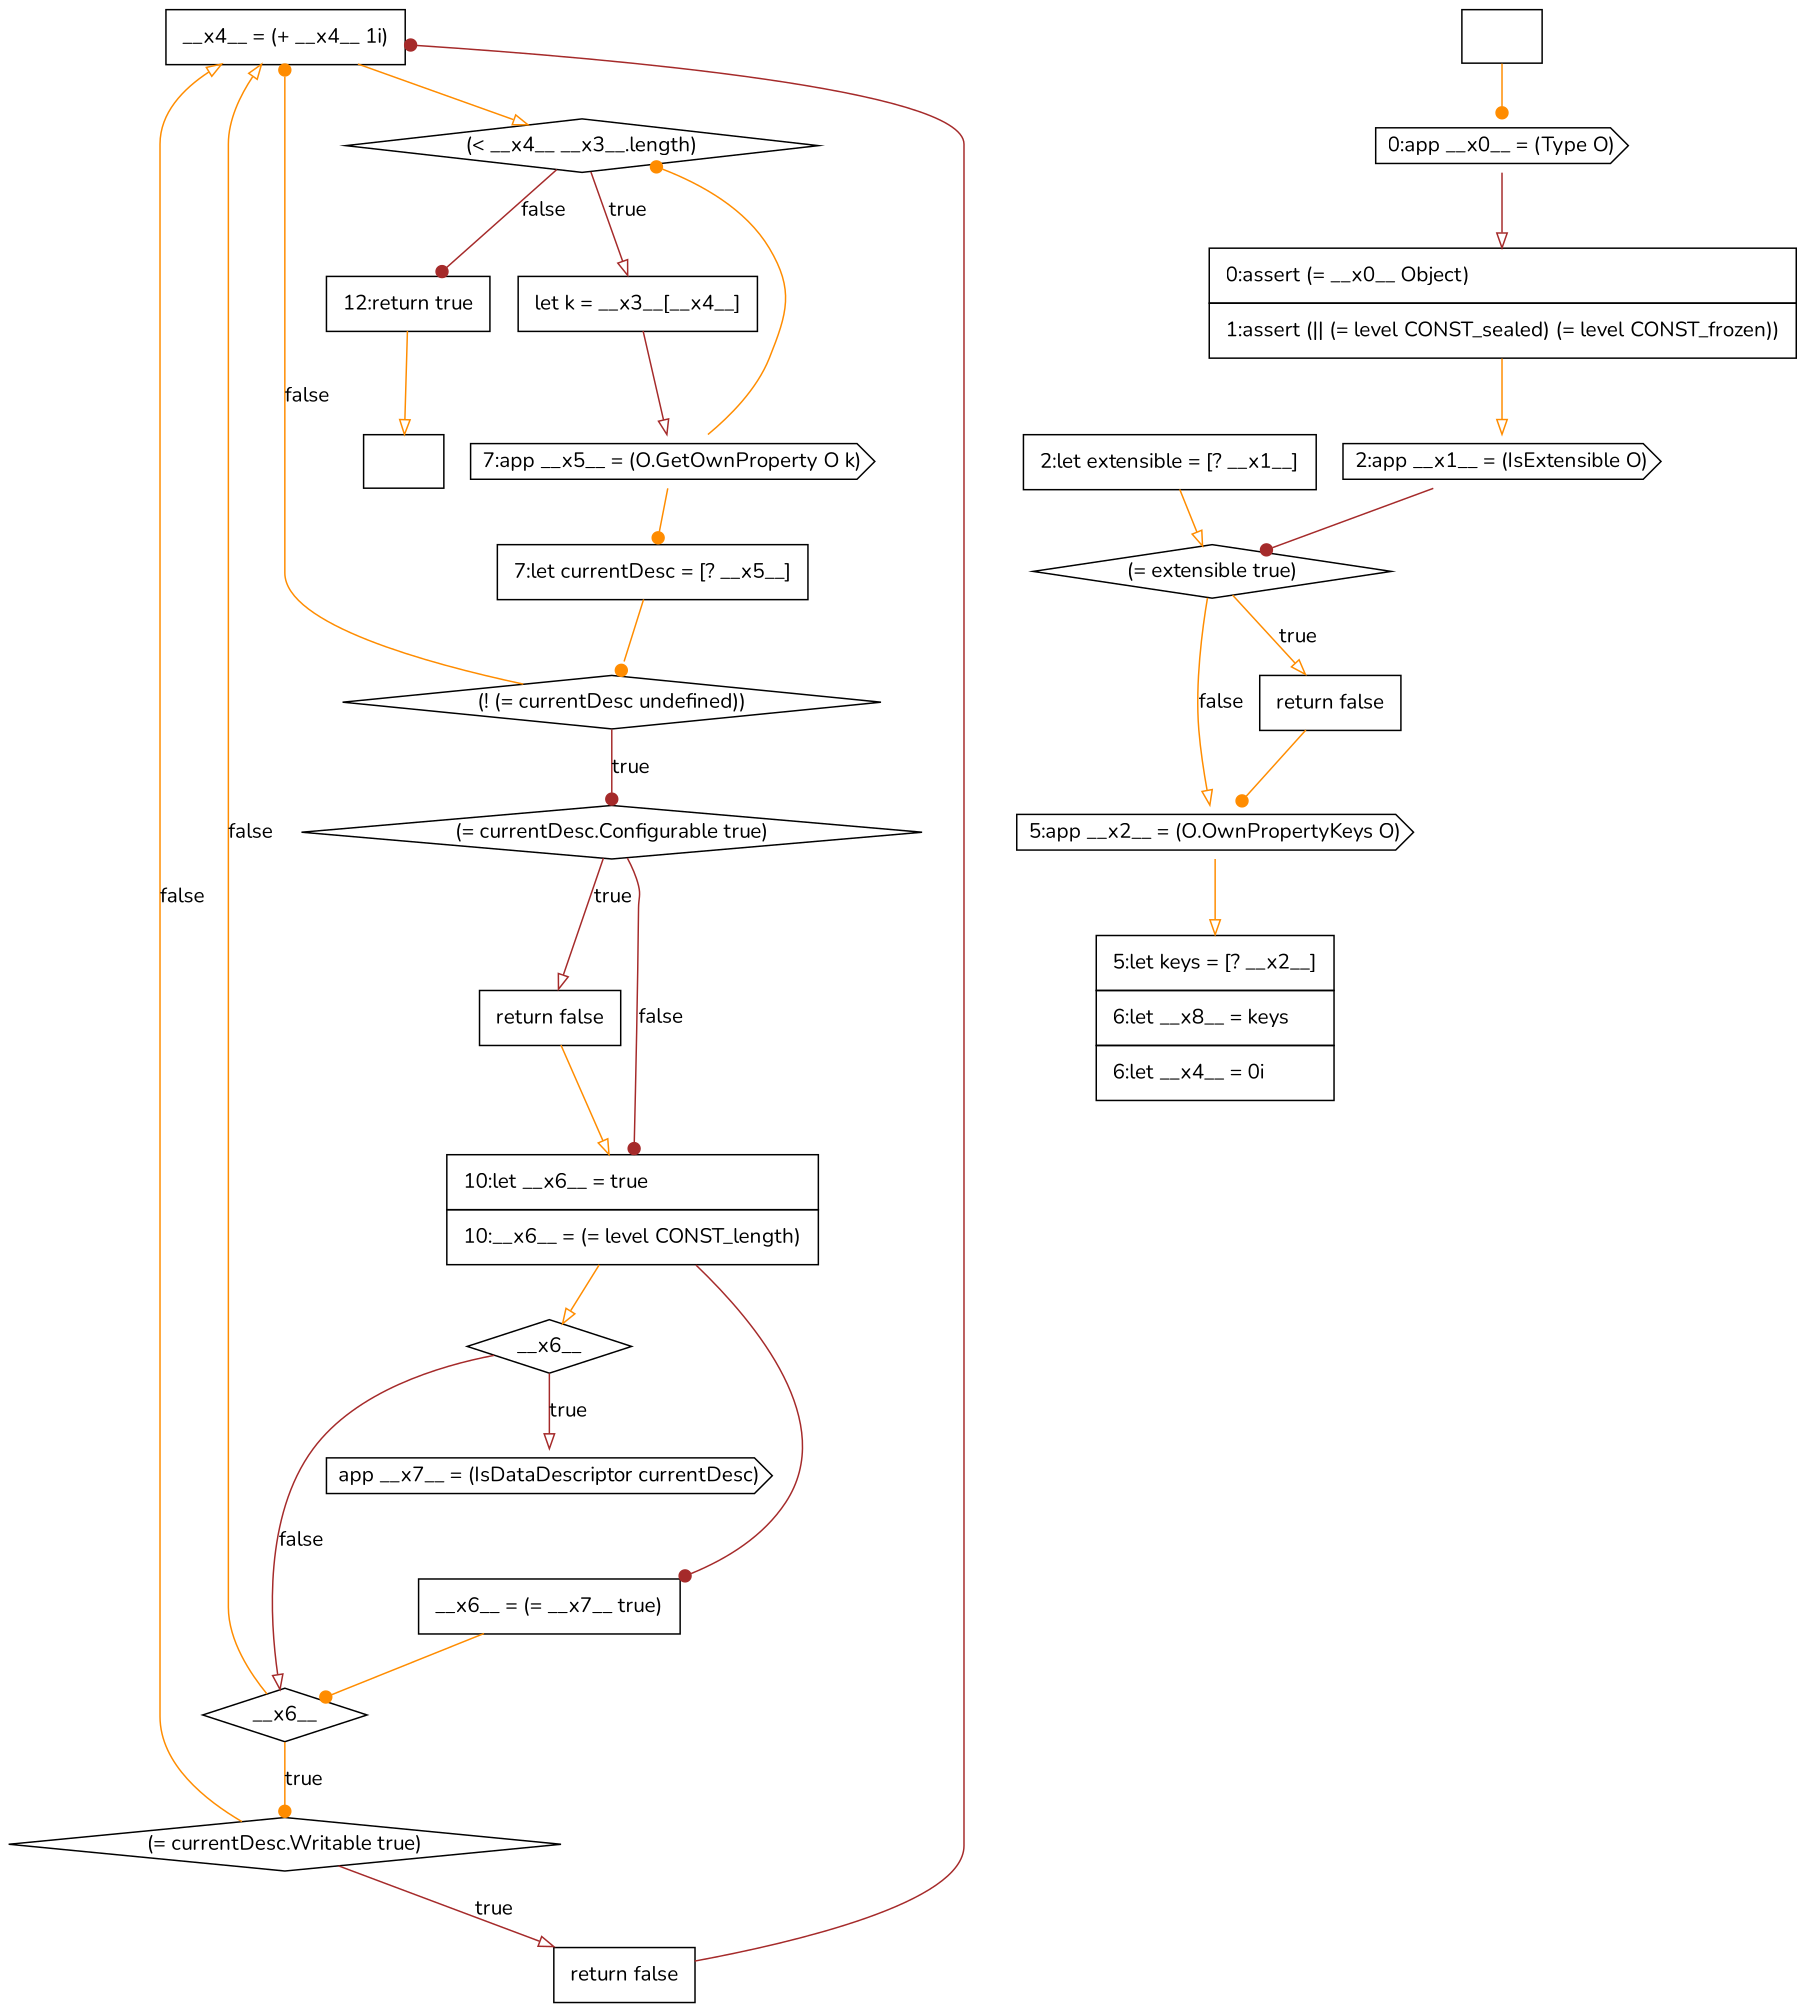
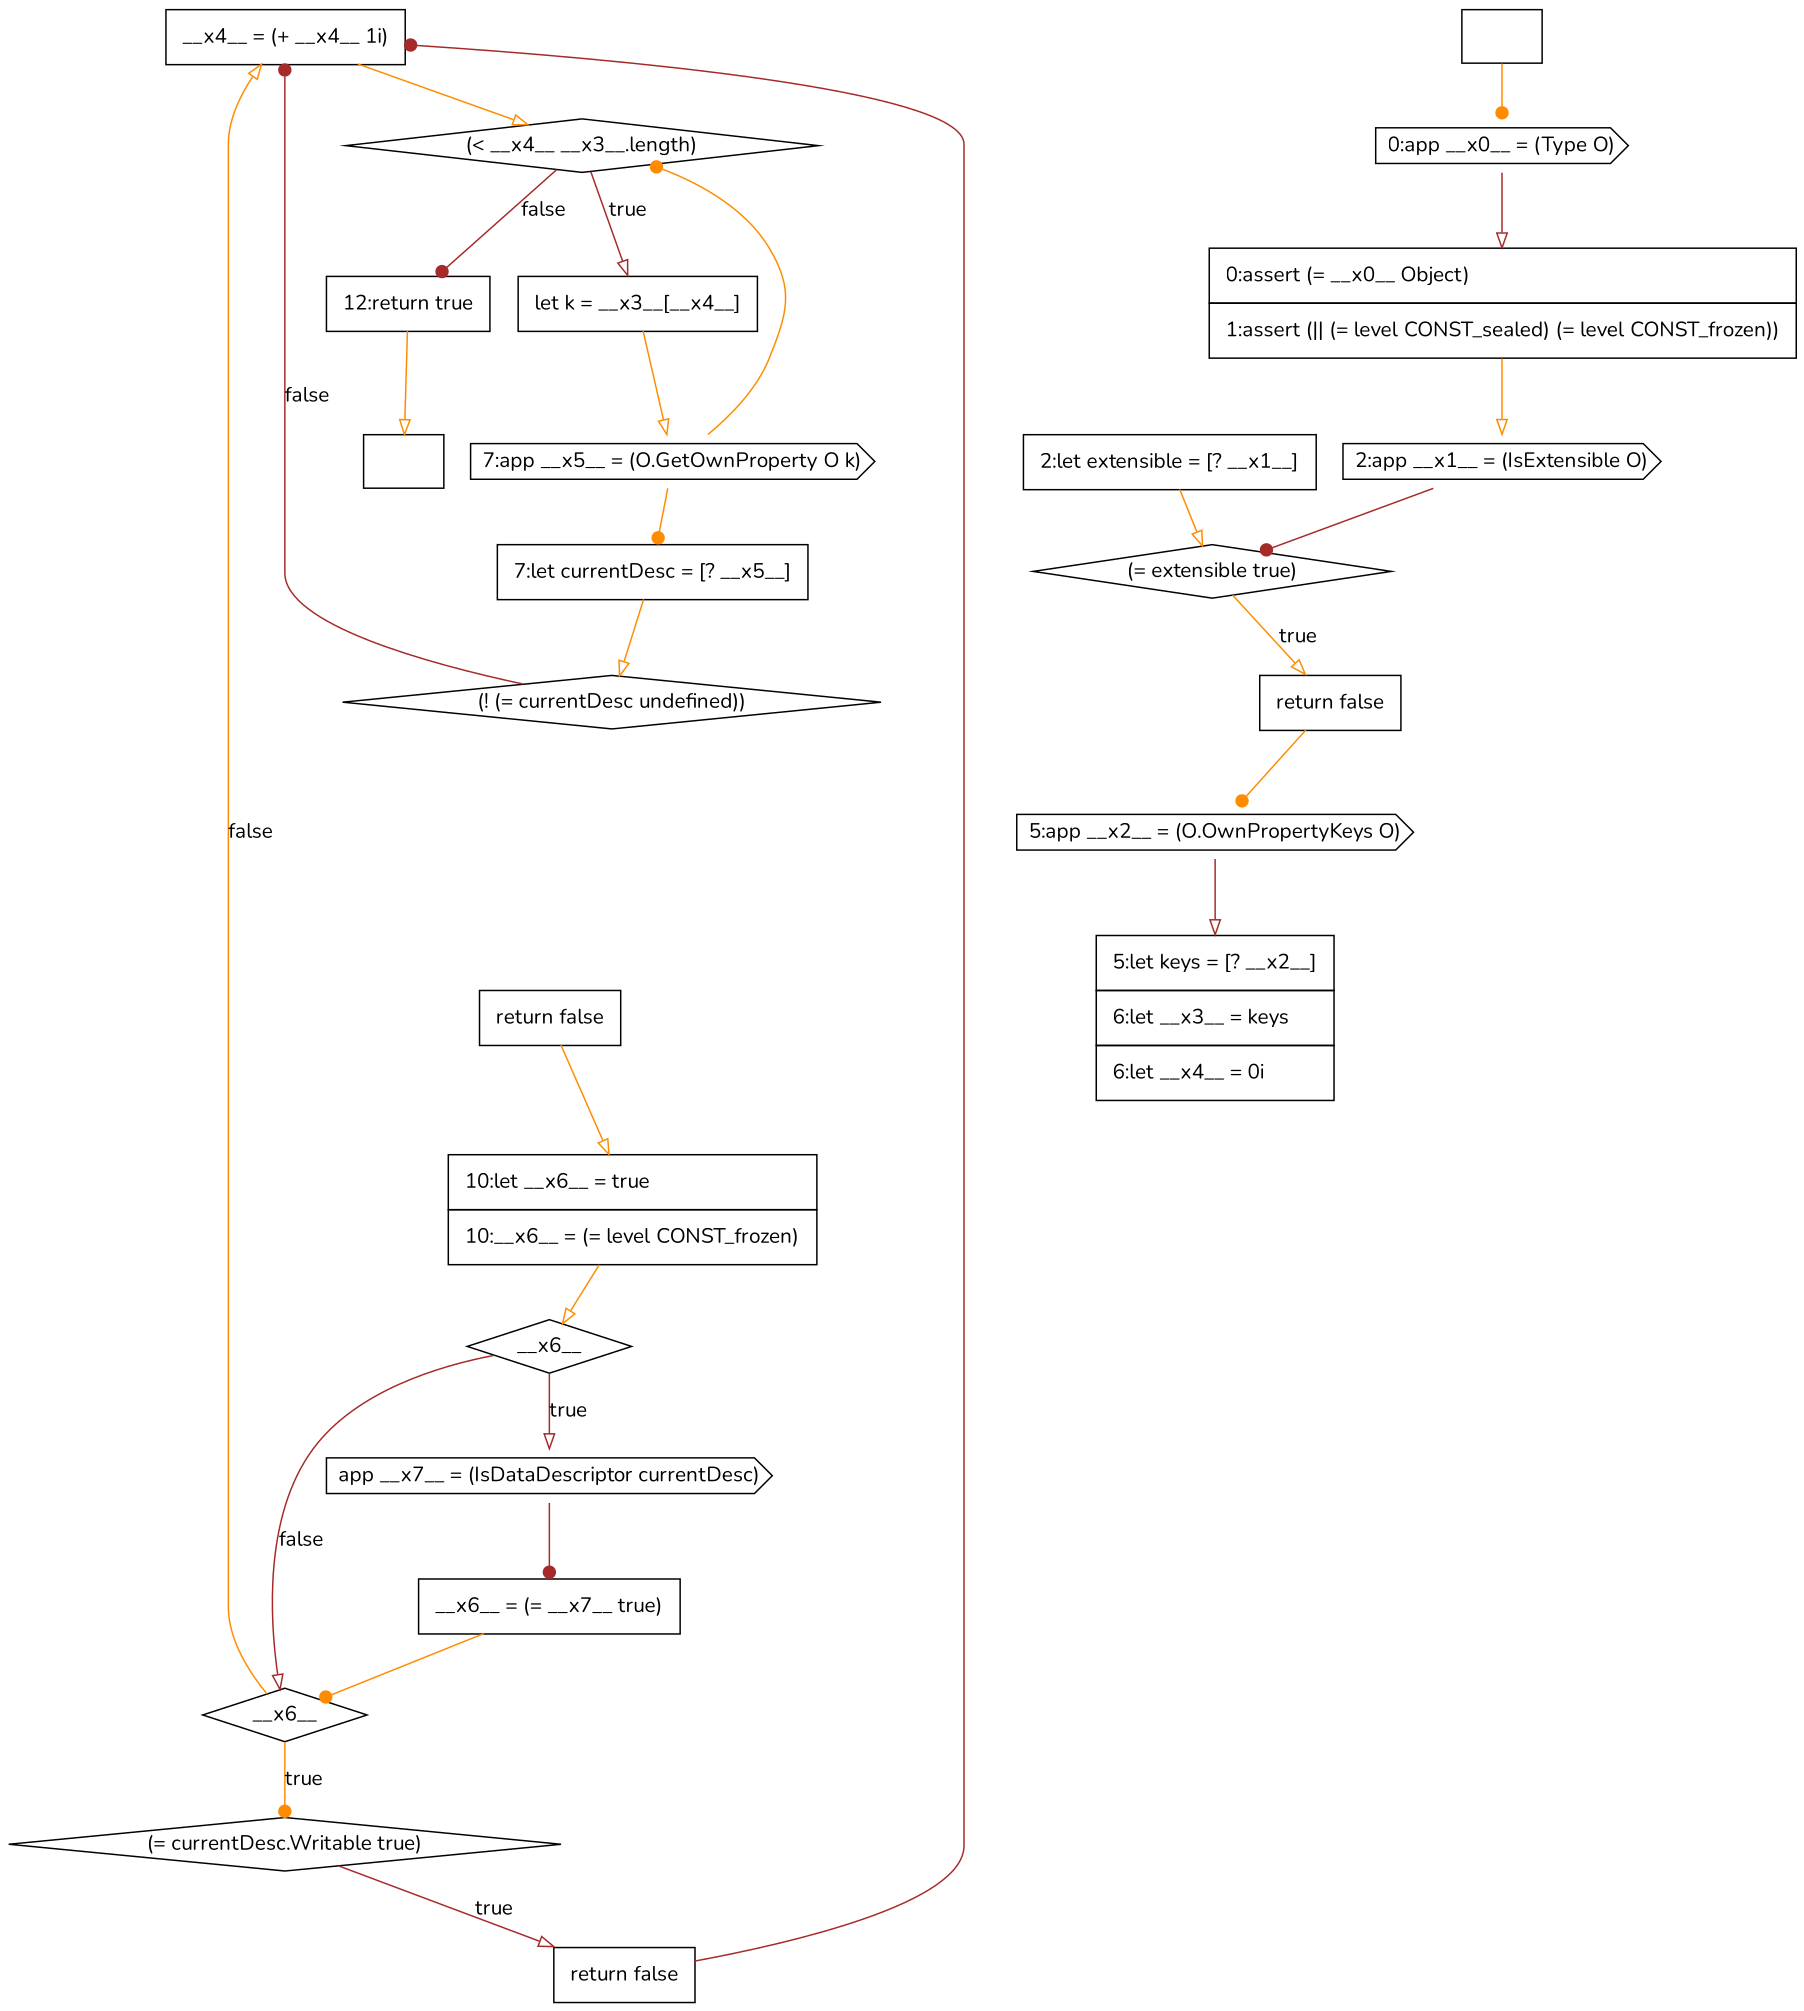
edge "let k = __x3__[__x4__]" -> "7:app __x5__ = (O.GetOwnProperty O k)": color brown -> darkorange
edge "(! (= currentDesc undefined))" -> "__x4__ = (+ __x4__ 1i)": color darkorange -> brown
edge "7:let currentDesc = [? __x5__]" -> "(! (= currentDesc undefined))": arrowhead dot -> onormal
edge "(= extensible true)" -> "5:app __x2__ = (O.OwnPropertyKeys O)": removed, label "false"
node "(= currentDesc.Configurable true)": removed
edge "5:app __x2__ = (O.OwnPropertyKeys O)" -> "5:let keys = [? __x2__]": color darkorange -> brown
edge "(= currentDesc.Writable true)" -> "__x4__ = (+ __x4__ 1i)": removed, label "false"
node "5:let keys = [? __x2__]": text "6:let __x8__ = keys" -> "6:let __x3__ = keys"
node "10:let __x6__ = true": text "10:__x6__ = (= level CONST_length)" -> "10:__x6__ = (= level CONST_frozen)"
edge "10:let __x6__ = true" -> "__x6__ = (= __x7__ true)": now "app __x7__ = (IsDataDescriptor currentDesc)" -> "__x6__ = (= __x7__ true)"
